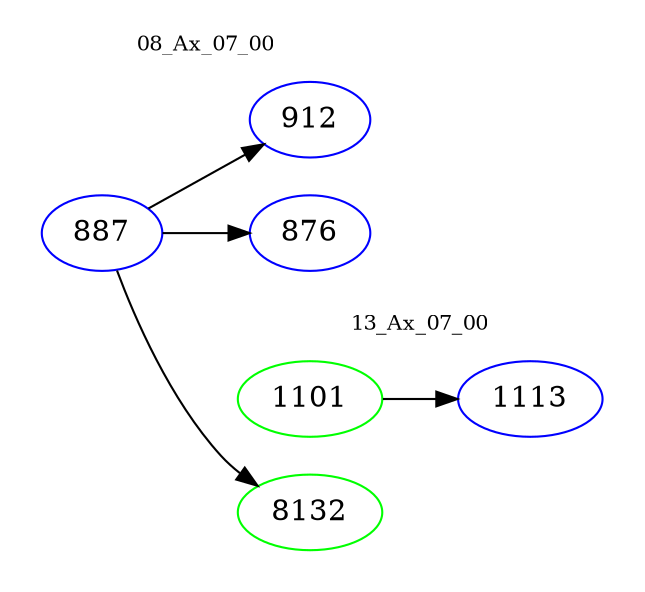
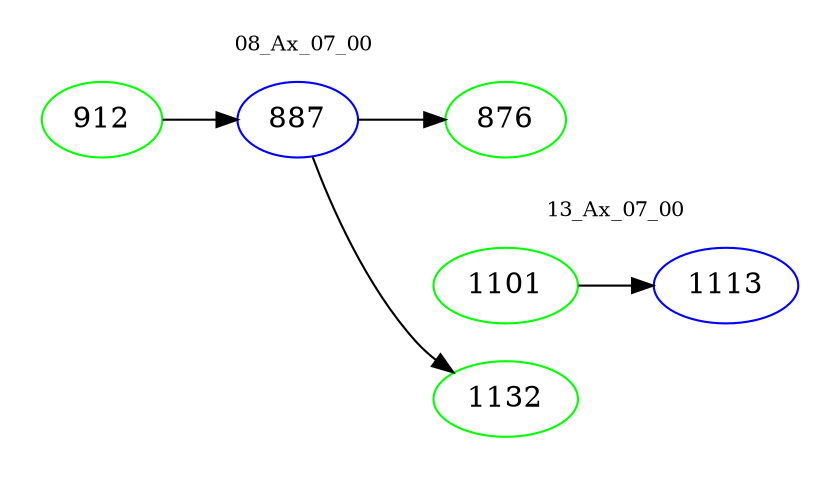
node "912": color blue -> green
edge "887" -> "912": reversed
node "876": color blue -> green
node "8132": label "8132" -> "1132"
